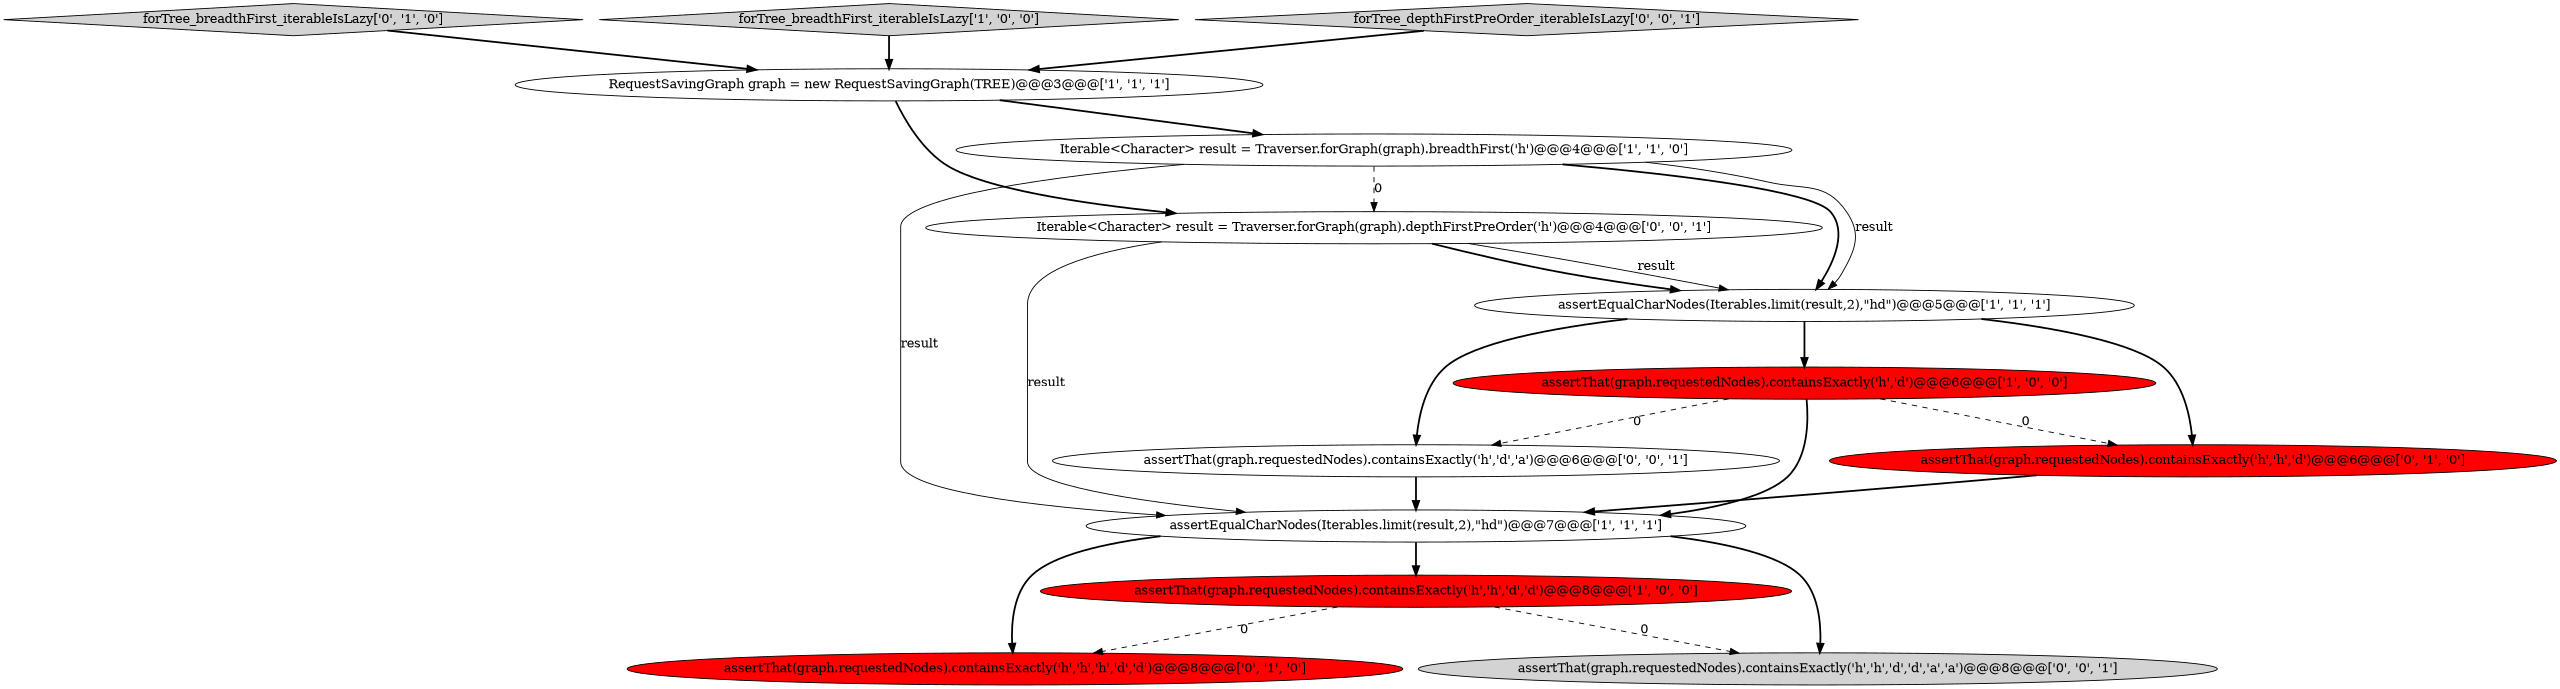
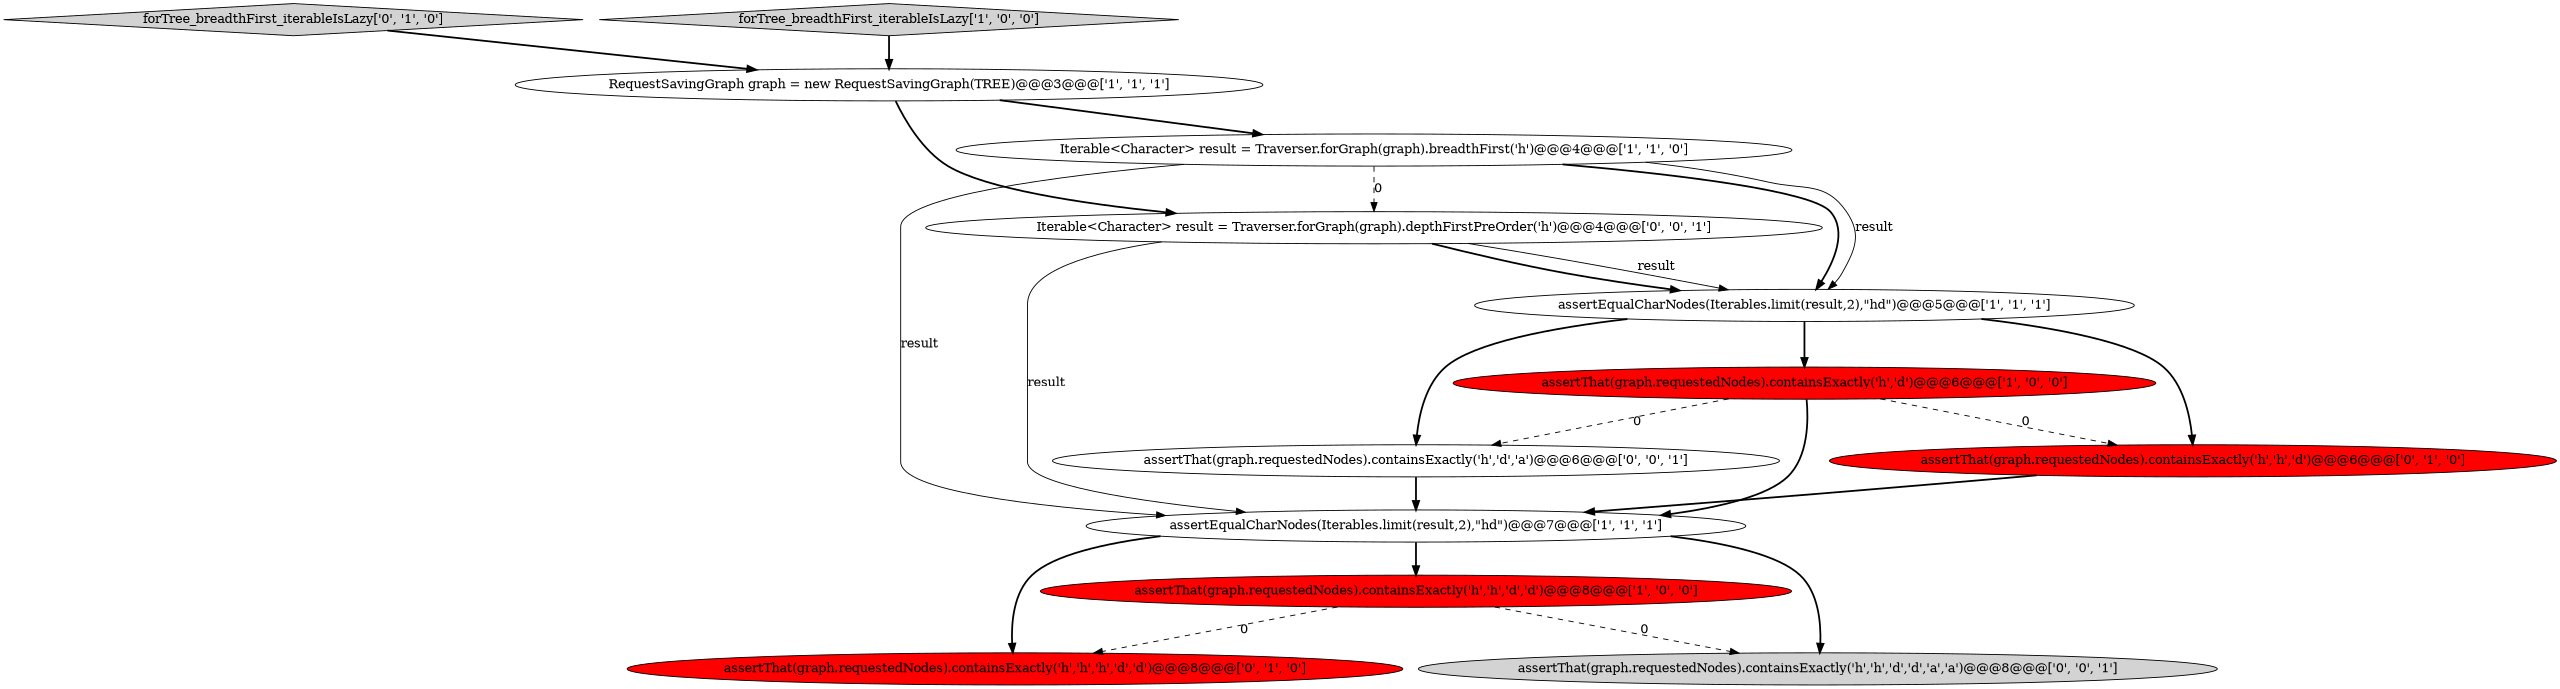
node "forTree_depthFirstPreOrder_iterableIsLazy['0', '0', '1']": removed
